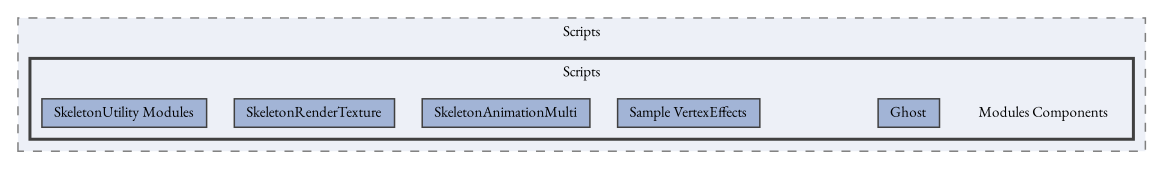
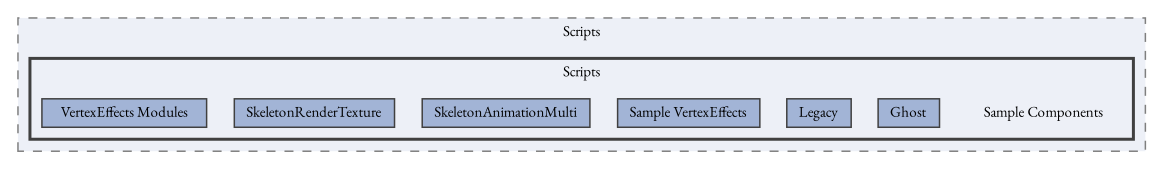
node "SkeletonUtility Modules": label "SkeletonUtility Modules" -> "VertexEffects Modules"
node "Legacy": added
node "Modules Components": label "Modules Components" -> "Sample Components"
